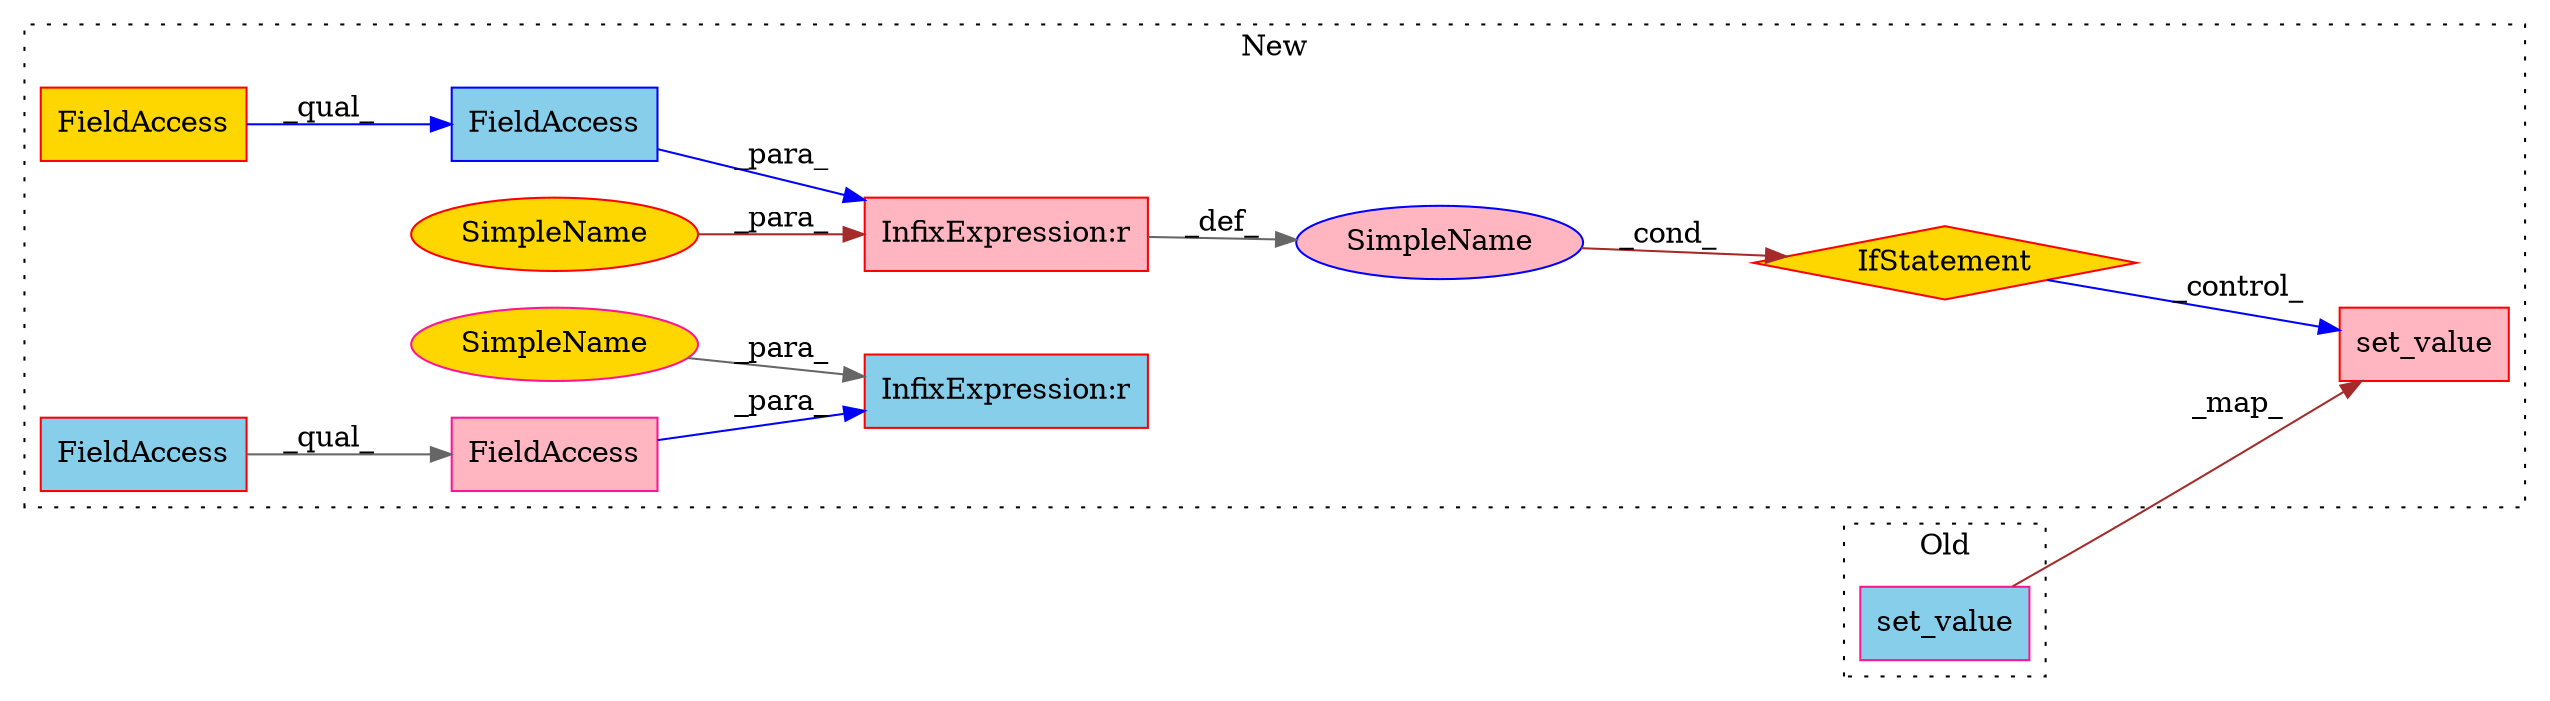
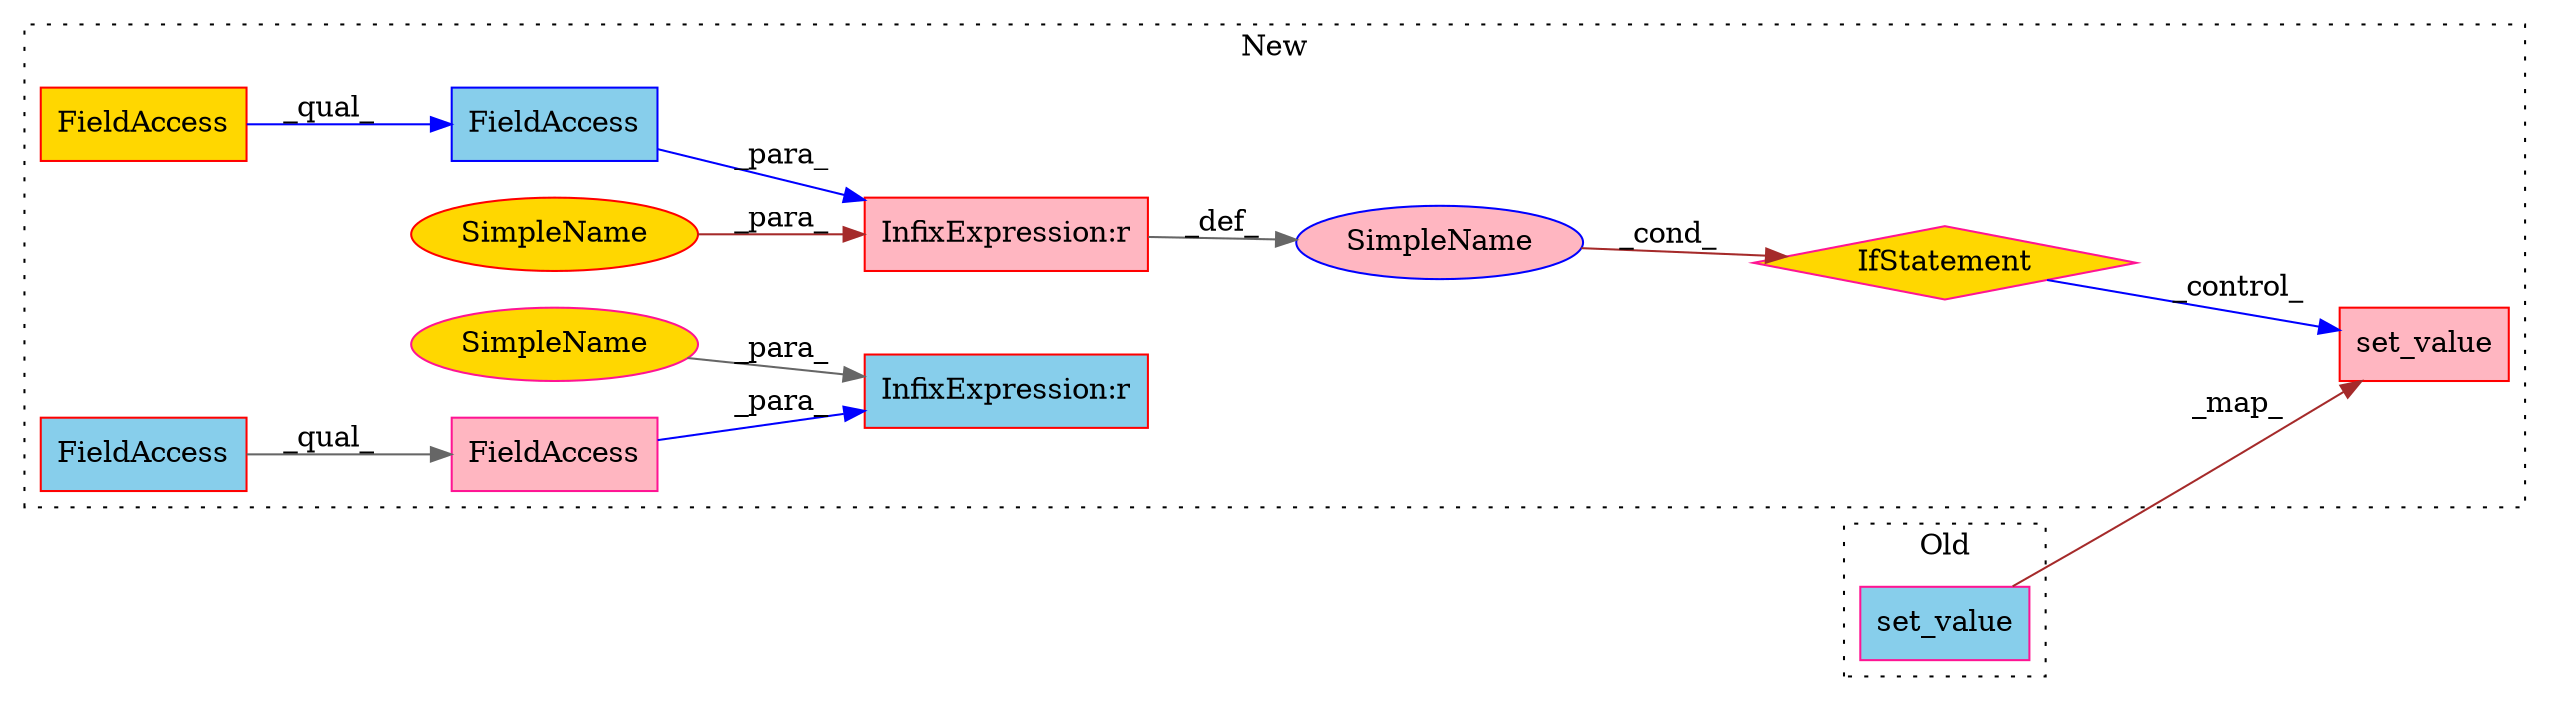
node "IfStatement": color red -> deeppink
